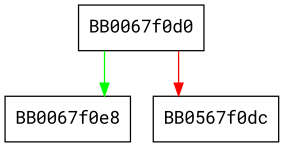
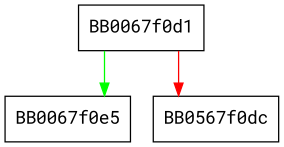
node "BB0067f0d0": label "BB0067f0d0" -> "BB0067f0d1"
node "BB0067f0e8": label "BB0067f0e8" -> "BB0067f0e5"
